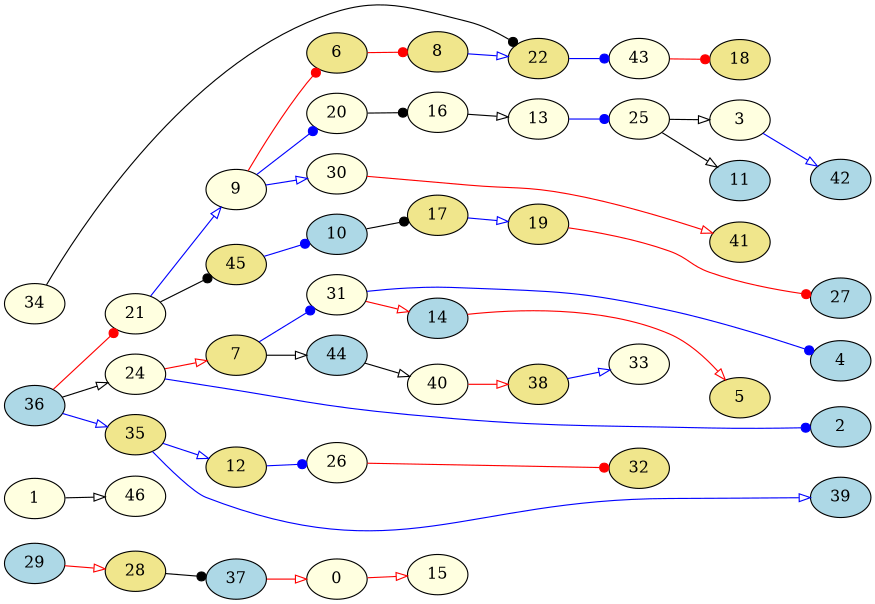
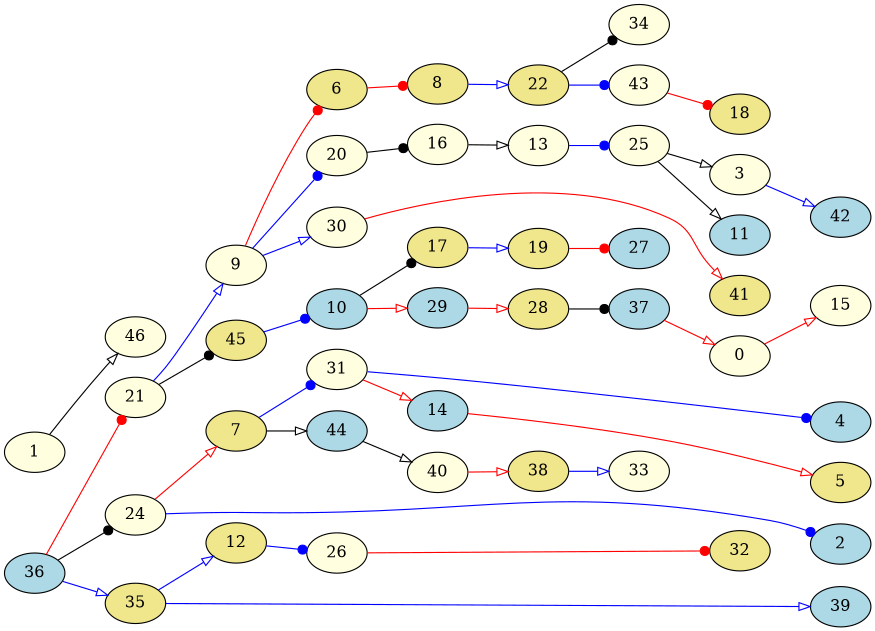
edge "34" -> "22": reversed
edge "10" -> "29": added
edge "36" -> "24": arrowhead onormal -> dot
